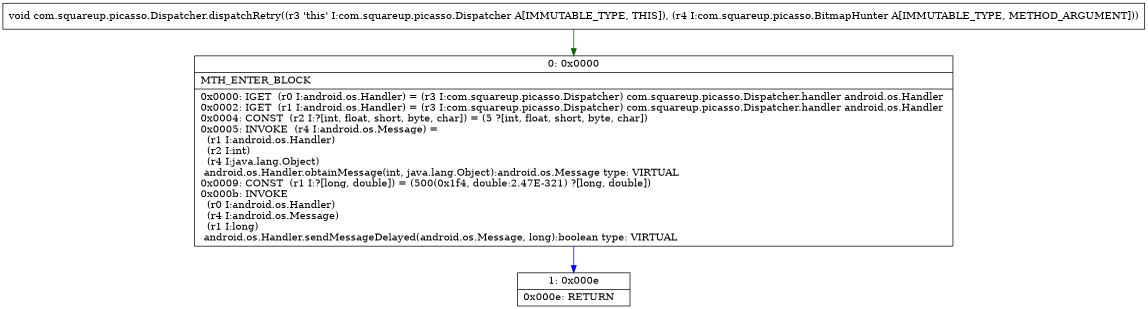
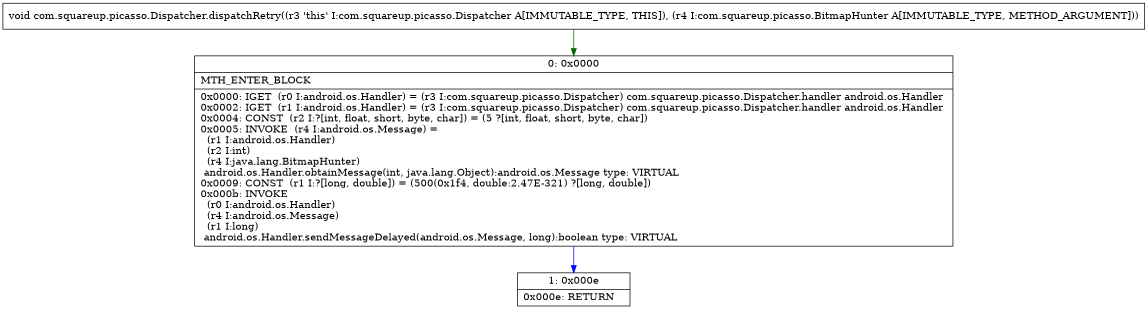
node "0: 0x0000": text "(r4 I:java.lang.Object)" -> "(r4 I:java.lang.BitmapHunter)"
